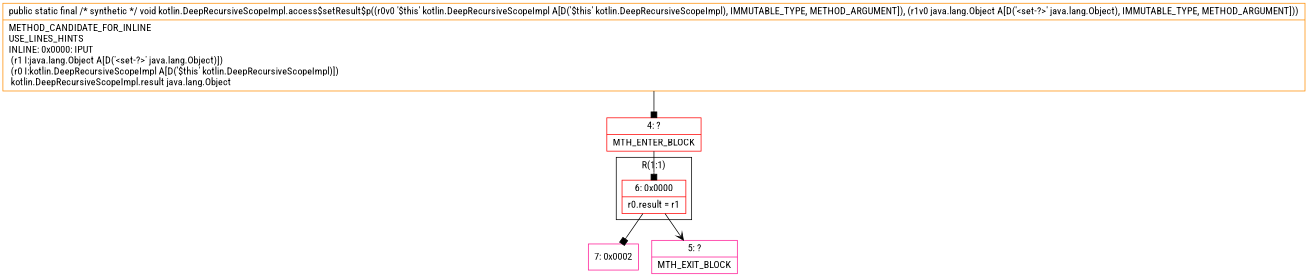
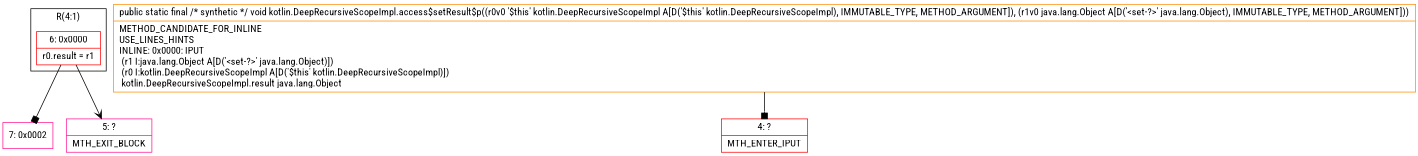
node "4: ?": text "MTH_ENTER_BLOCK" -> "MTH_ENTER_IPUT"
edge "4: ?" -> "6: 0x0000": removed
cluster "R(1:1)": label "R(1:1)" -> "R(4:1)"
